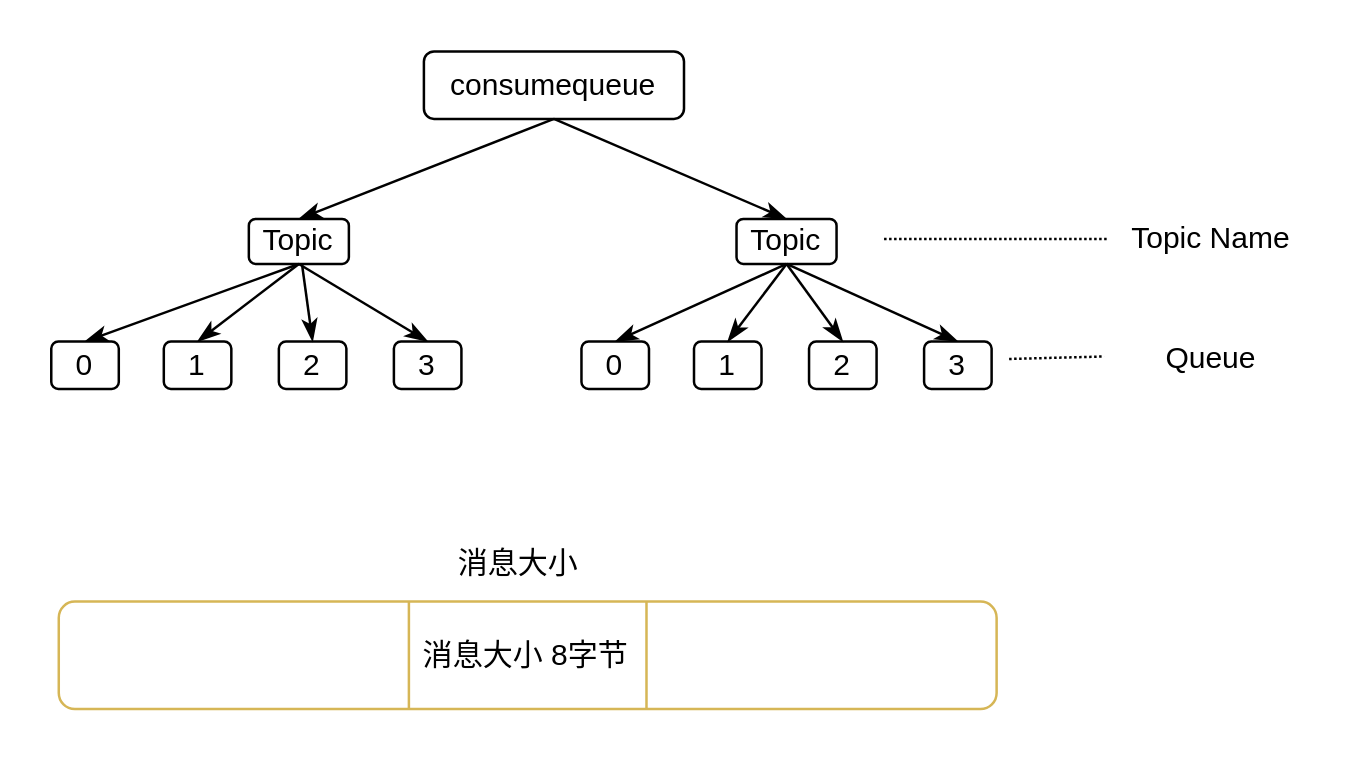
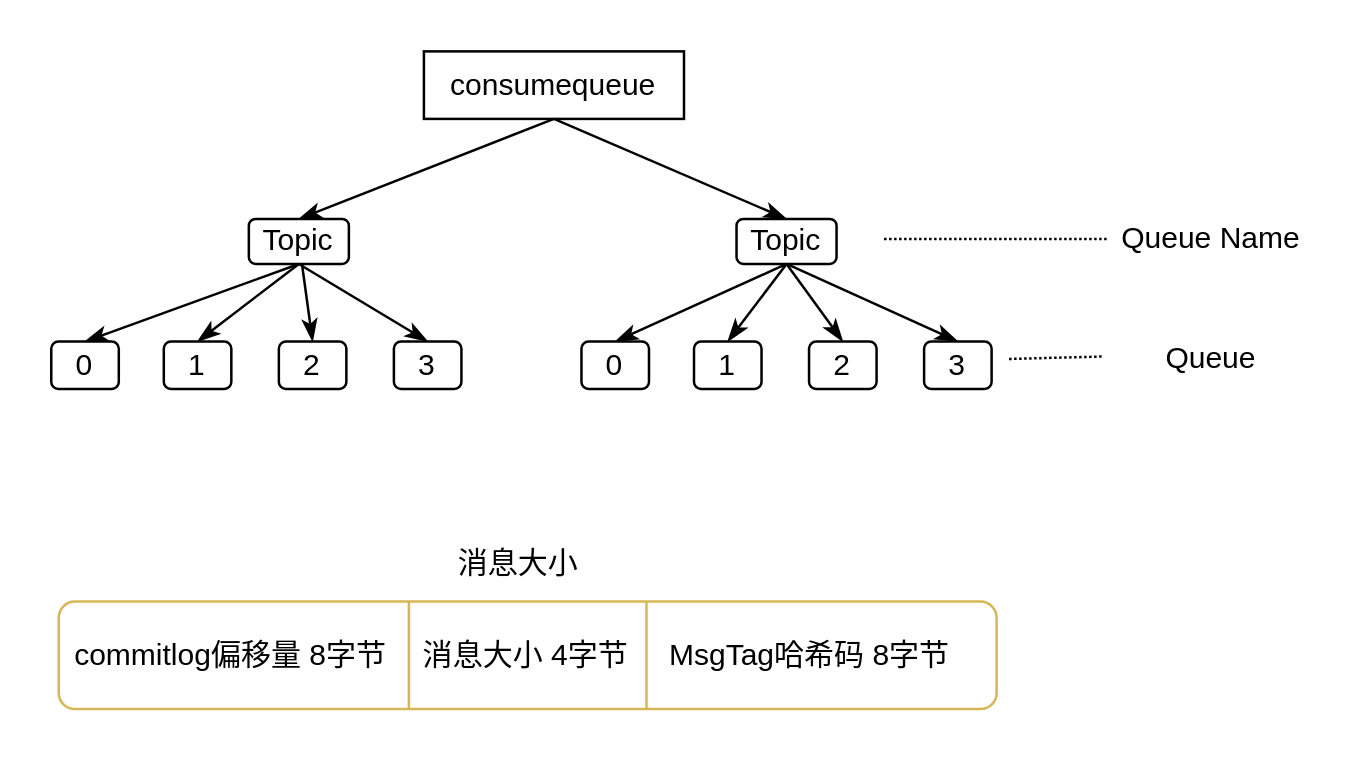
node "consumequeue": shape rounded rectangle -> rectangle
node "Topic Name": label "Topic Name" -> "Queue Name"
node "commitlog偏移量 8字节": added
node "消息大小 8字节": label "消息大小 8字节" -> "消息大小 4字节"
node "MsgTag哈希码 8字节": added
